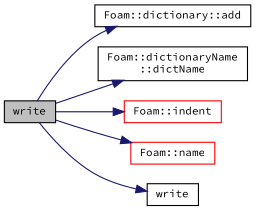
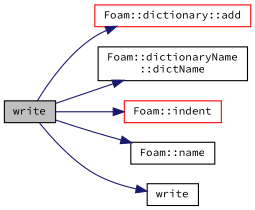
node "Foam::dictionary::add": color black -> red
node "Foam::name": color red -> black
